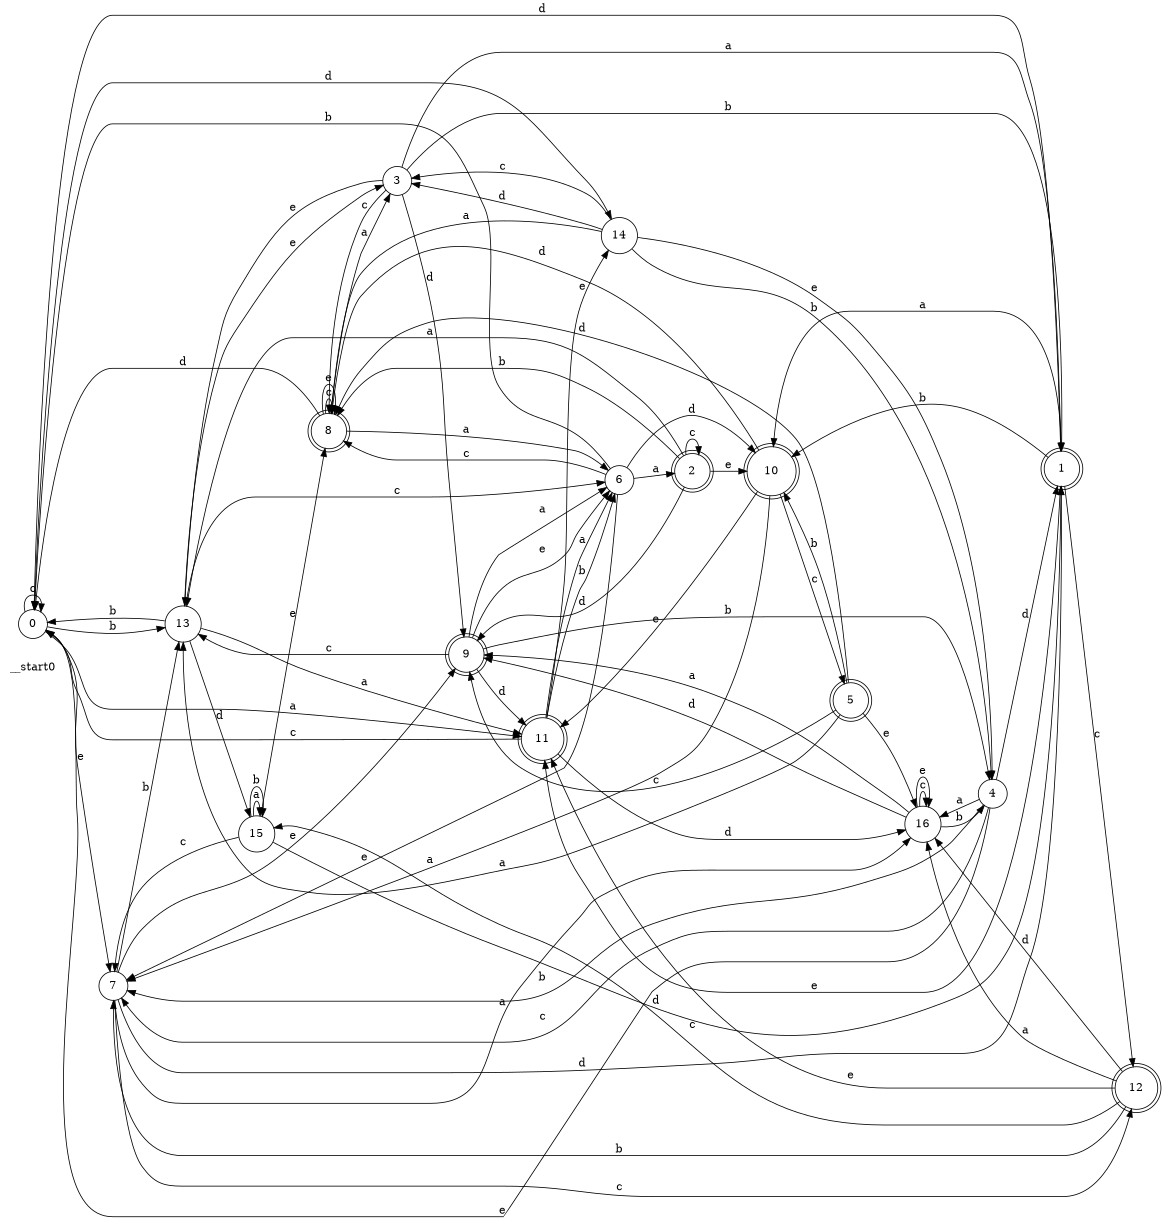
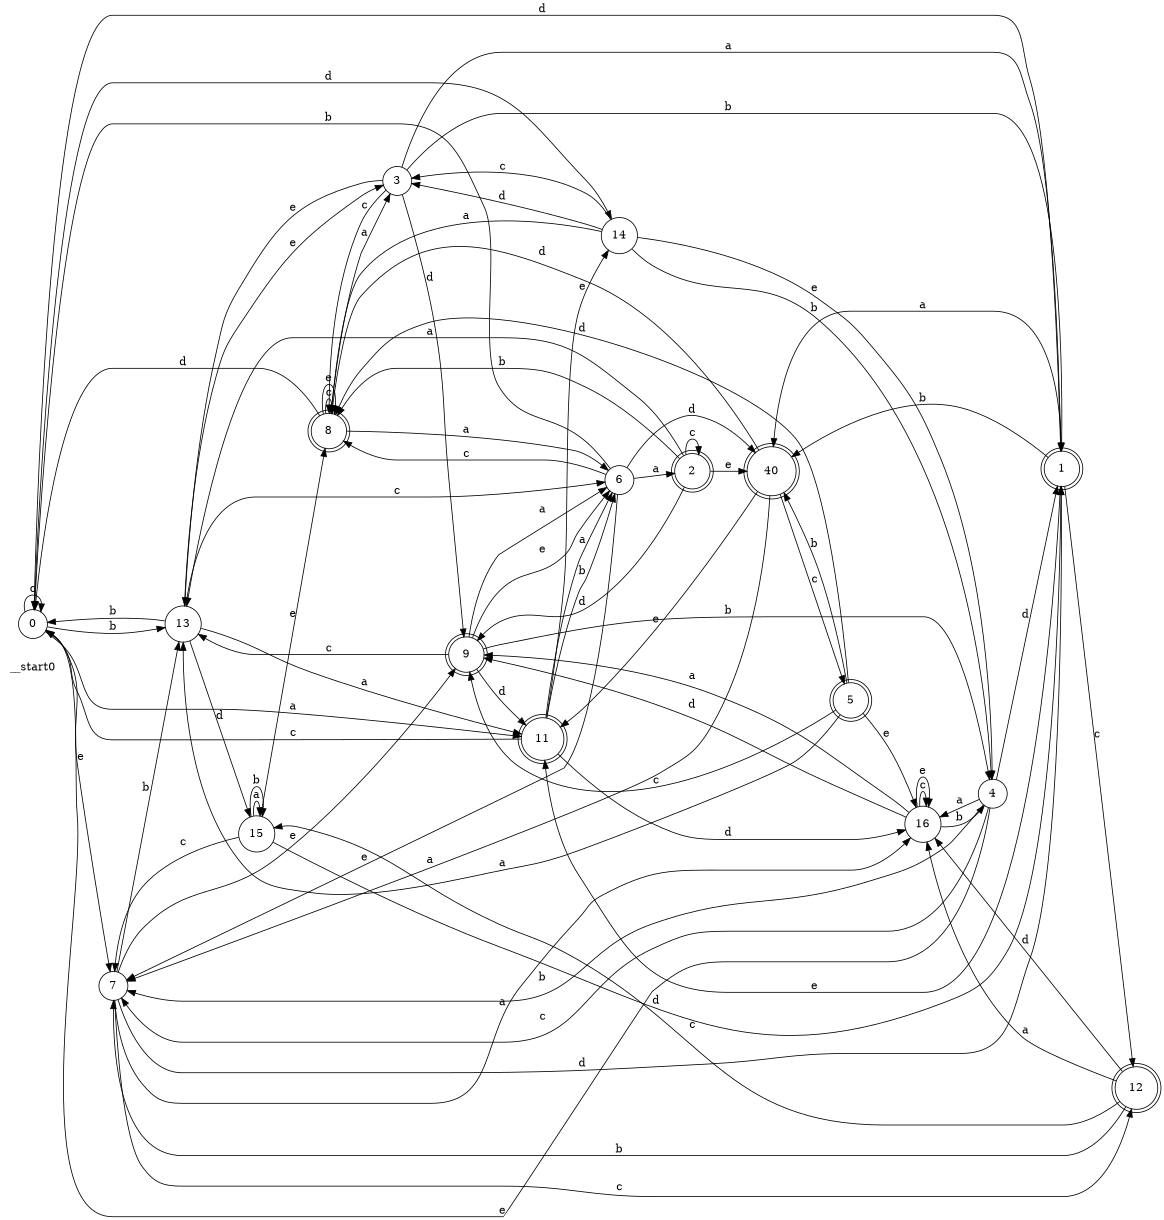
node "10": label "10" -> "40"
edge "12" -> "11": removed, label "e"
